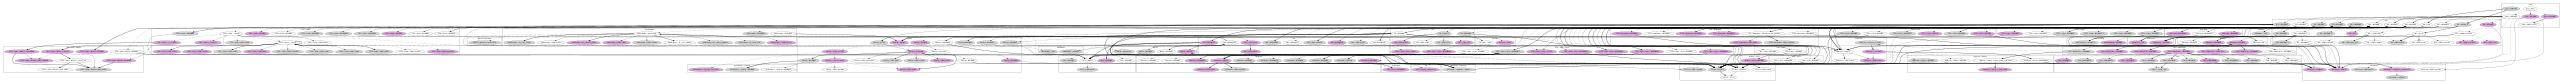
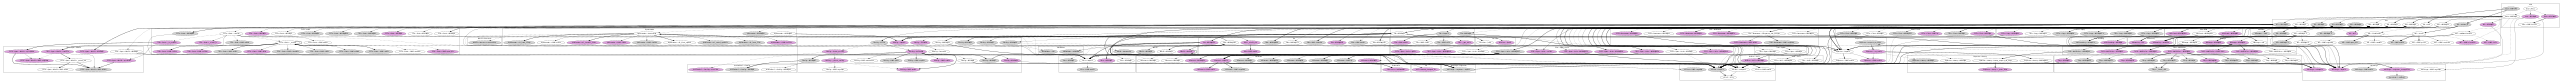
node "Config::BEGIN@7": added
